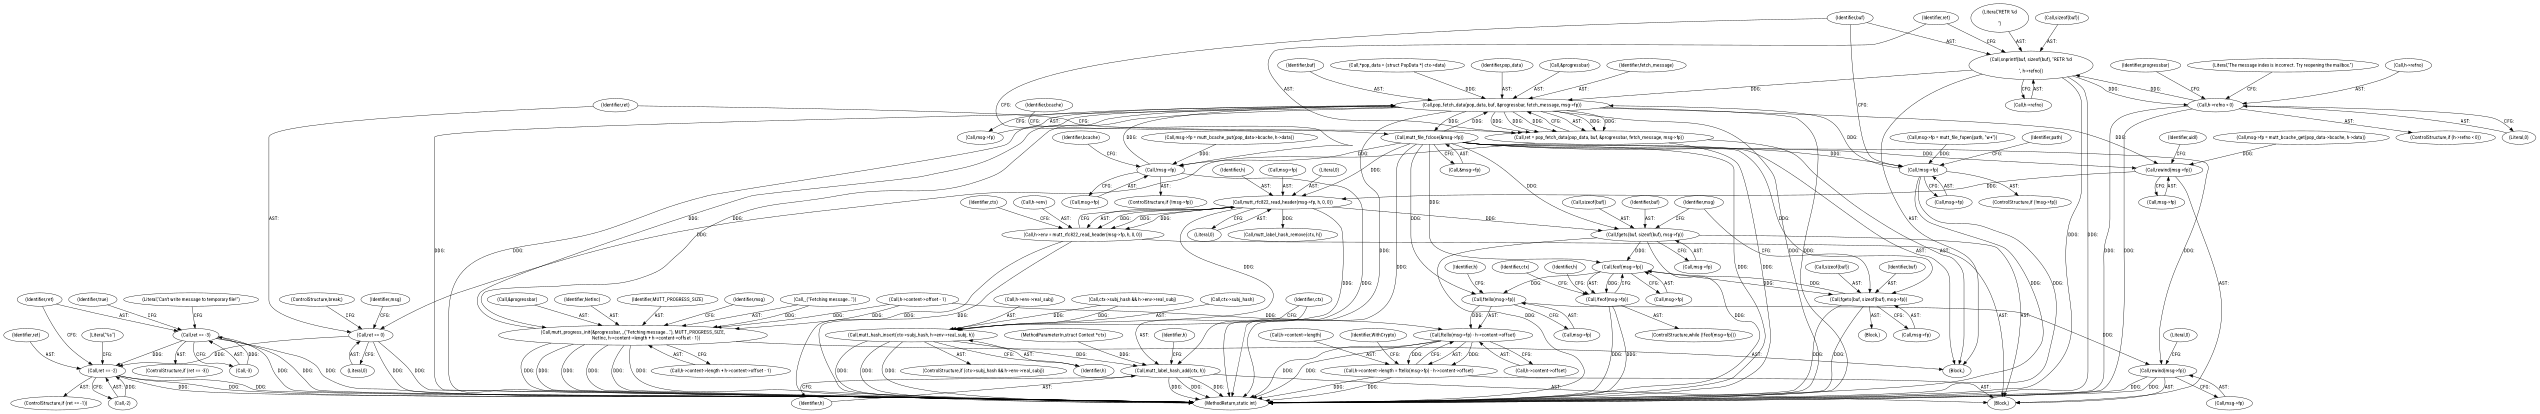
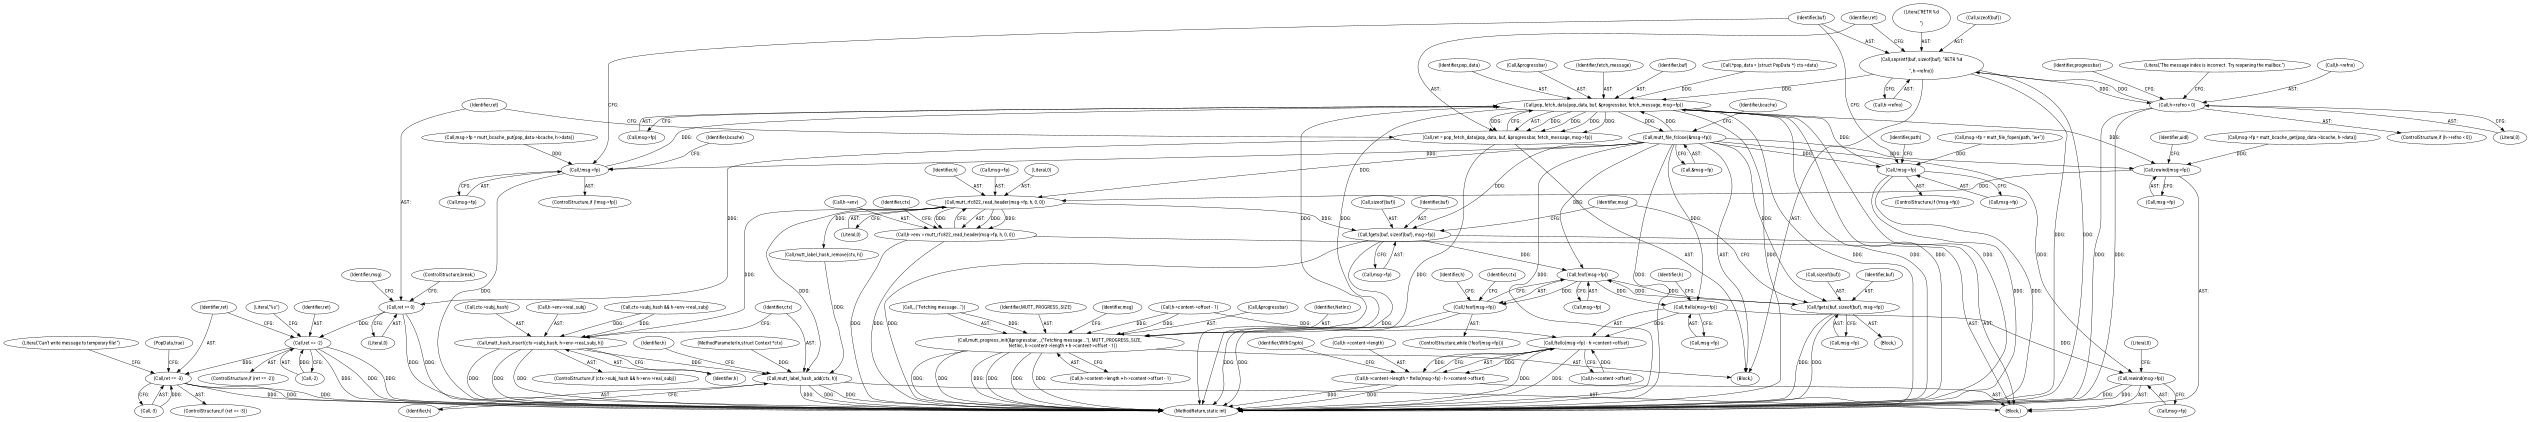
node "(Identifier,true)": label "(Identifier,true)" -> "(PopData,true)"
edge "(Call,mutt_label_hash_remove(ctx, h))" -> "(Call,mutt_label_hash_add(ctx, h))": added, label "DDG:"
edge "(Call,ret == -3)" -> "(Call,ret == -2)": reversed
edge "(Call,h->content->offset)" -> "(Call,ftello(msg->fp) - h->content->offset)": label "AST: " -> "DDG: "
node "(ControlStructure,if (ret == -1))": label "(ControlStructure,if (ret == -1))" -> "(ControlStructure,if (ret == -2))"
